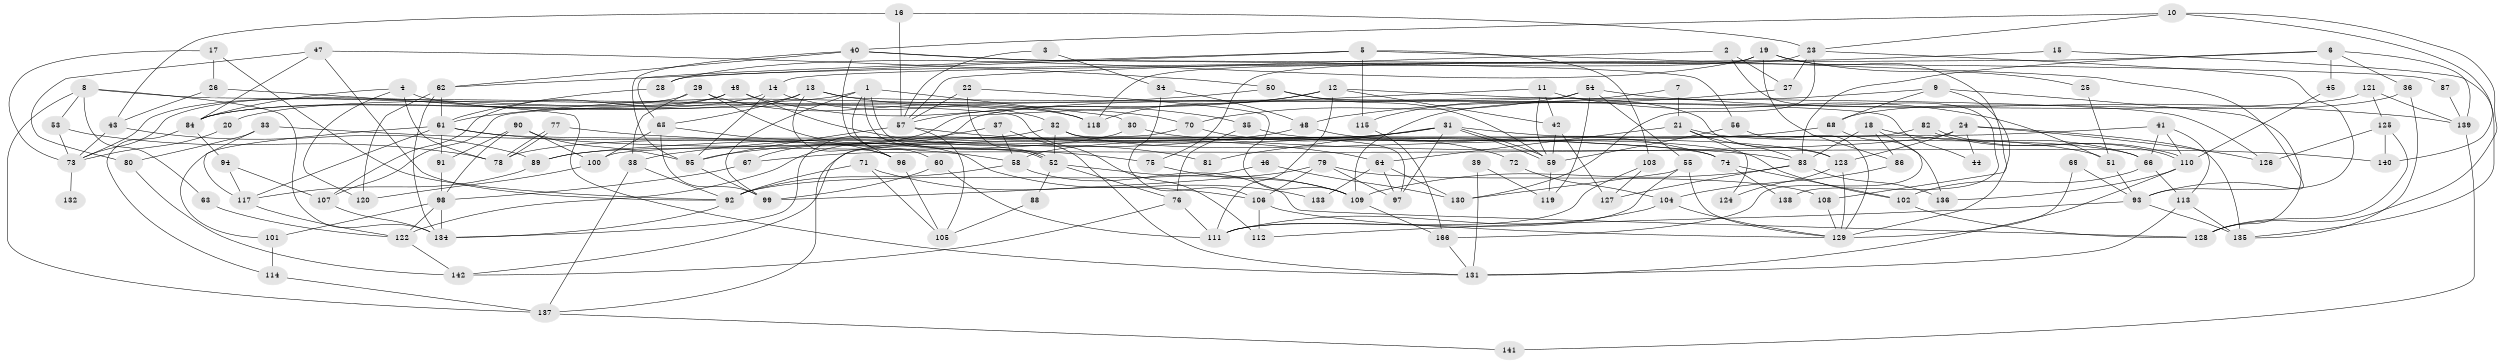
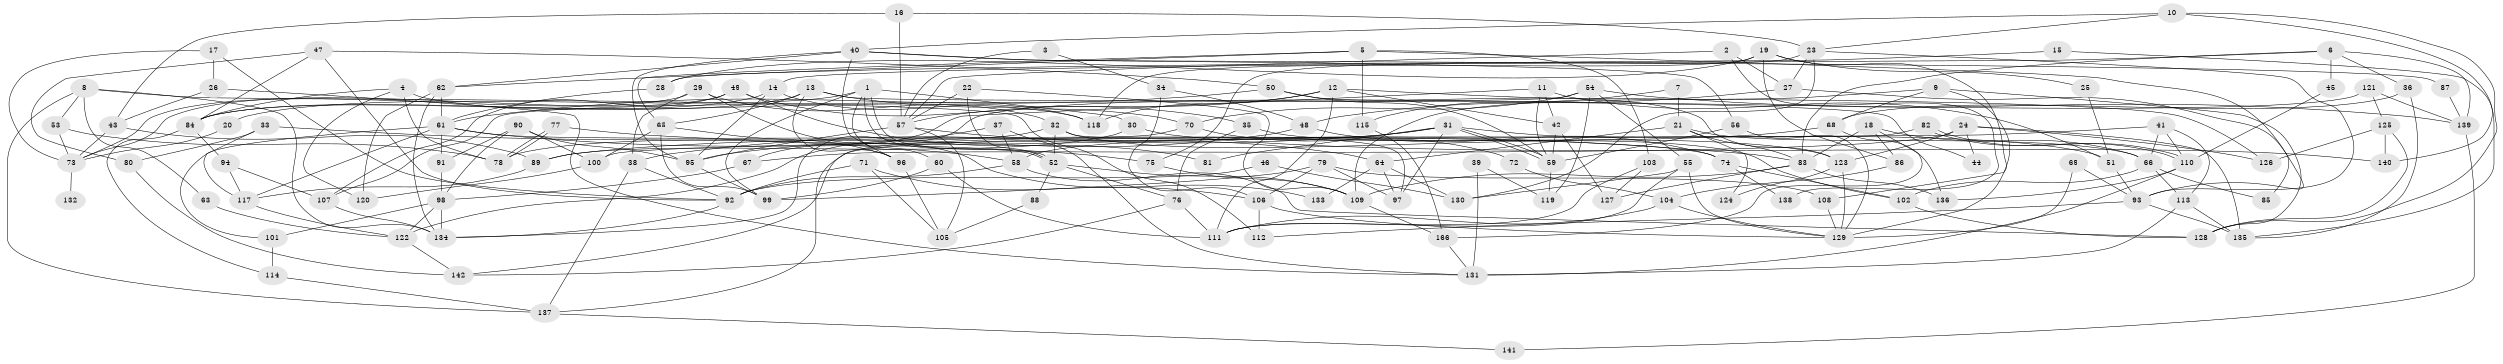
node "85": added
